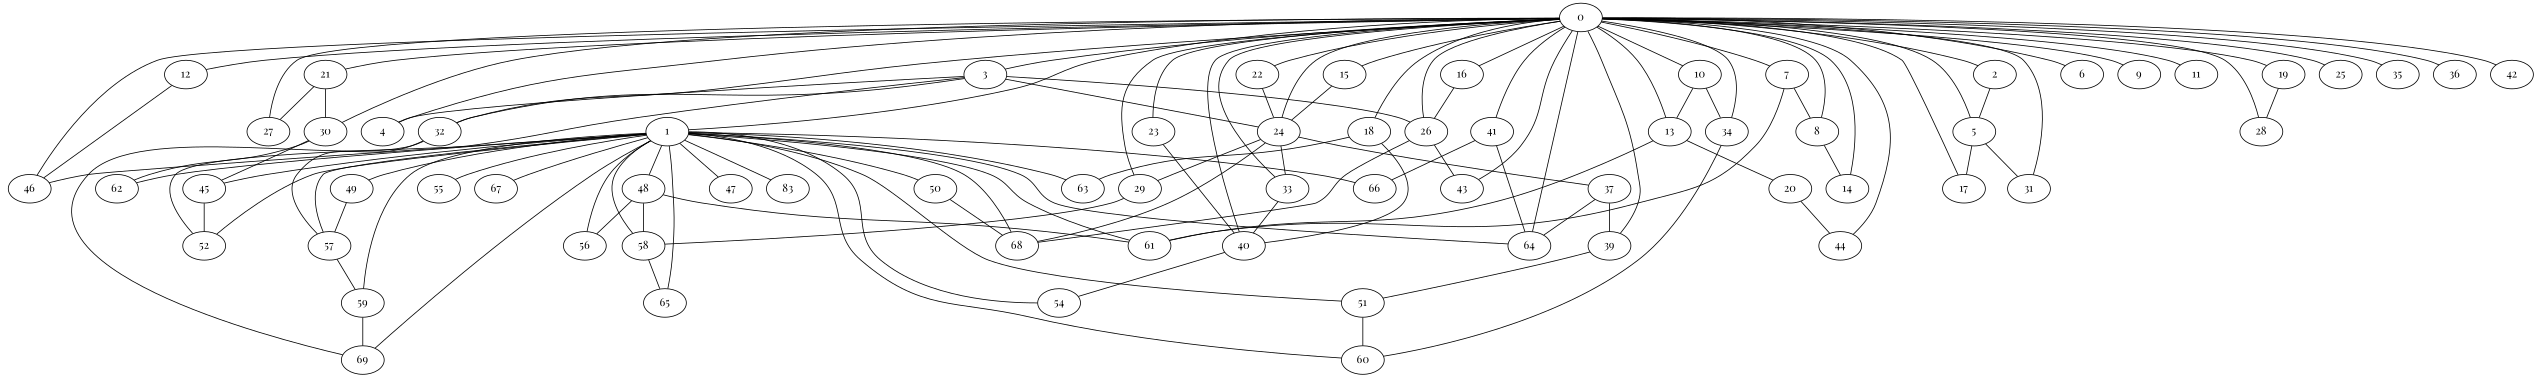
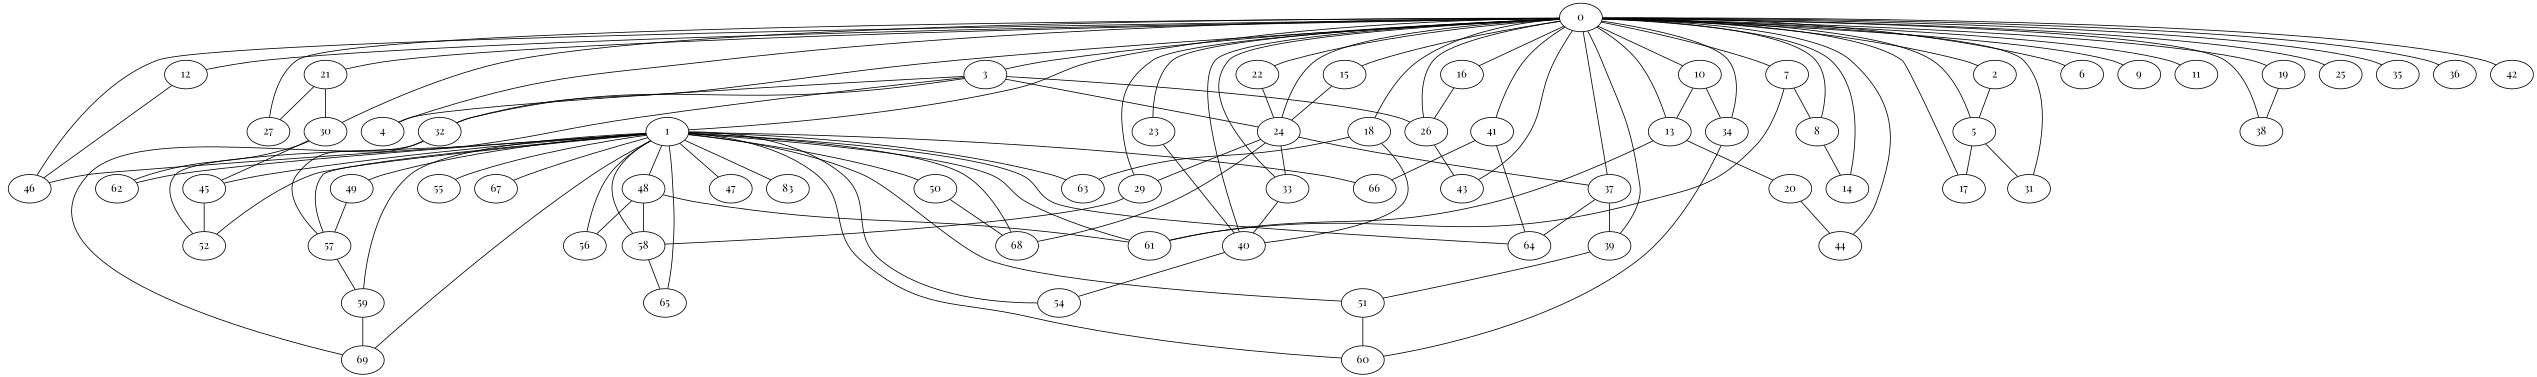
edge "0" -- "64": now "0" -- "37"
node "28": label "28" -> "38"
edge "26" -- "68": removed
